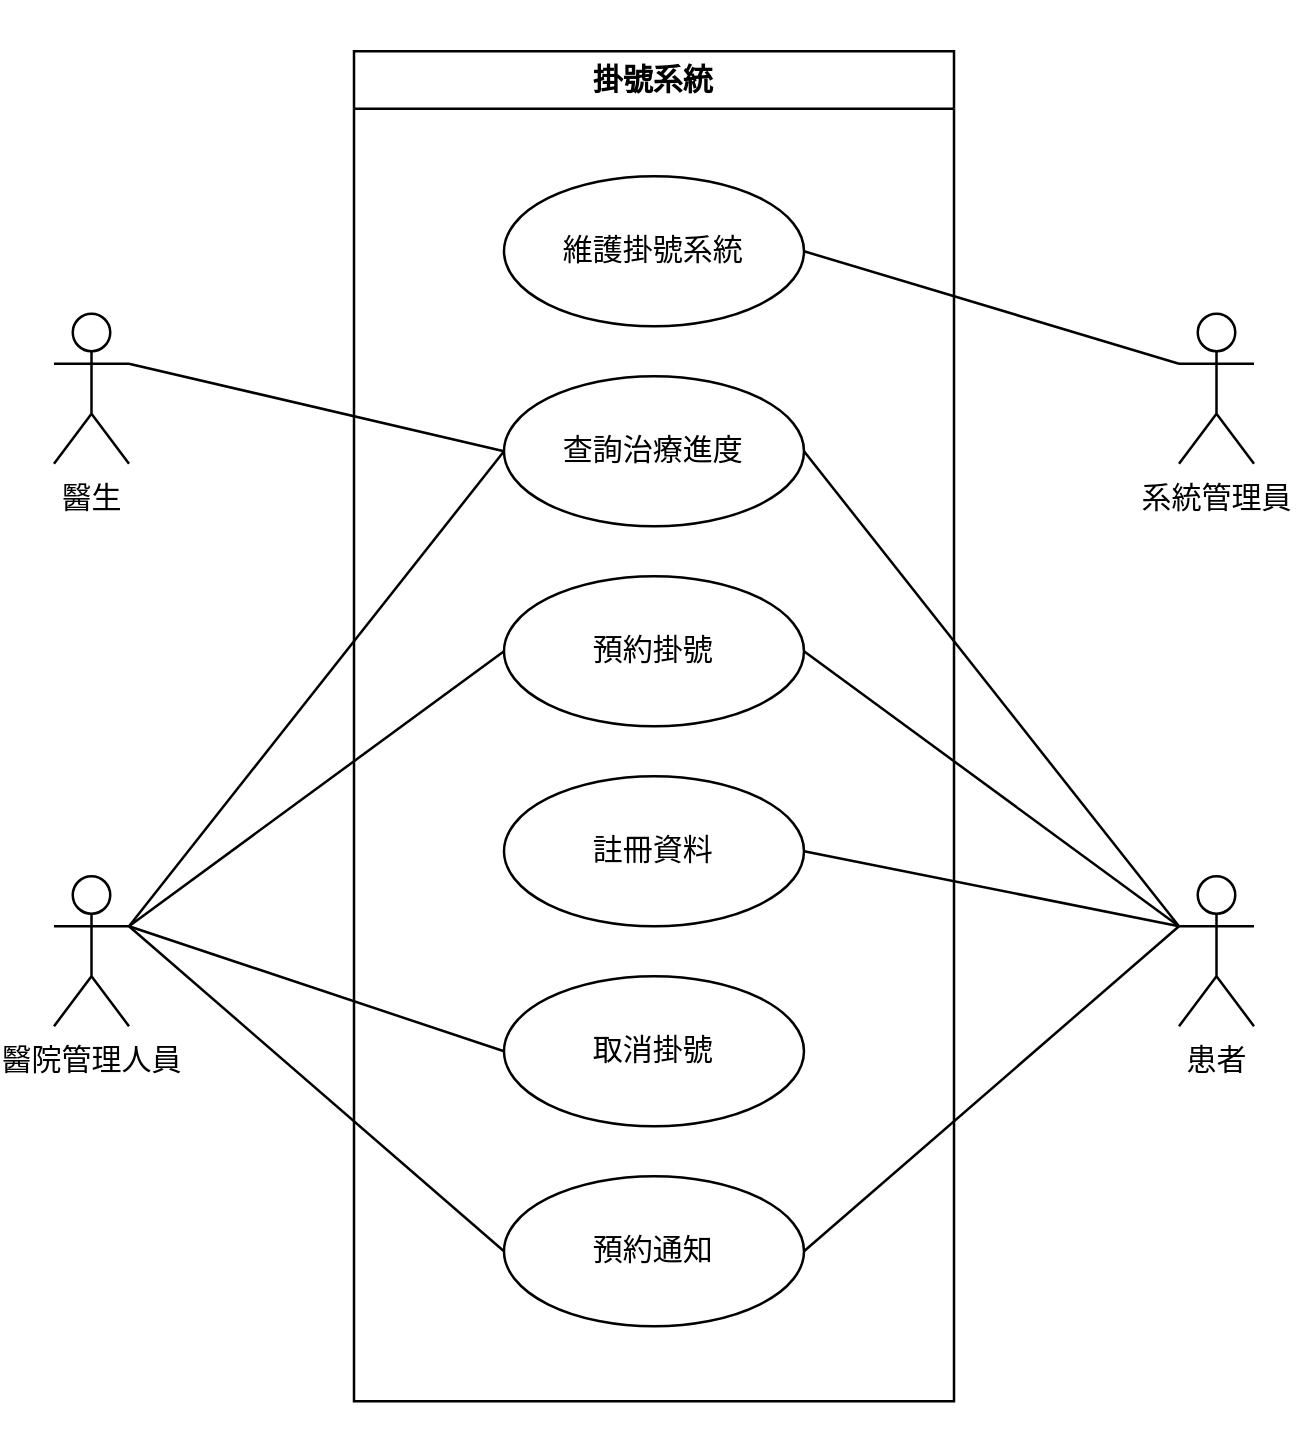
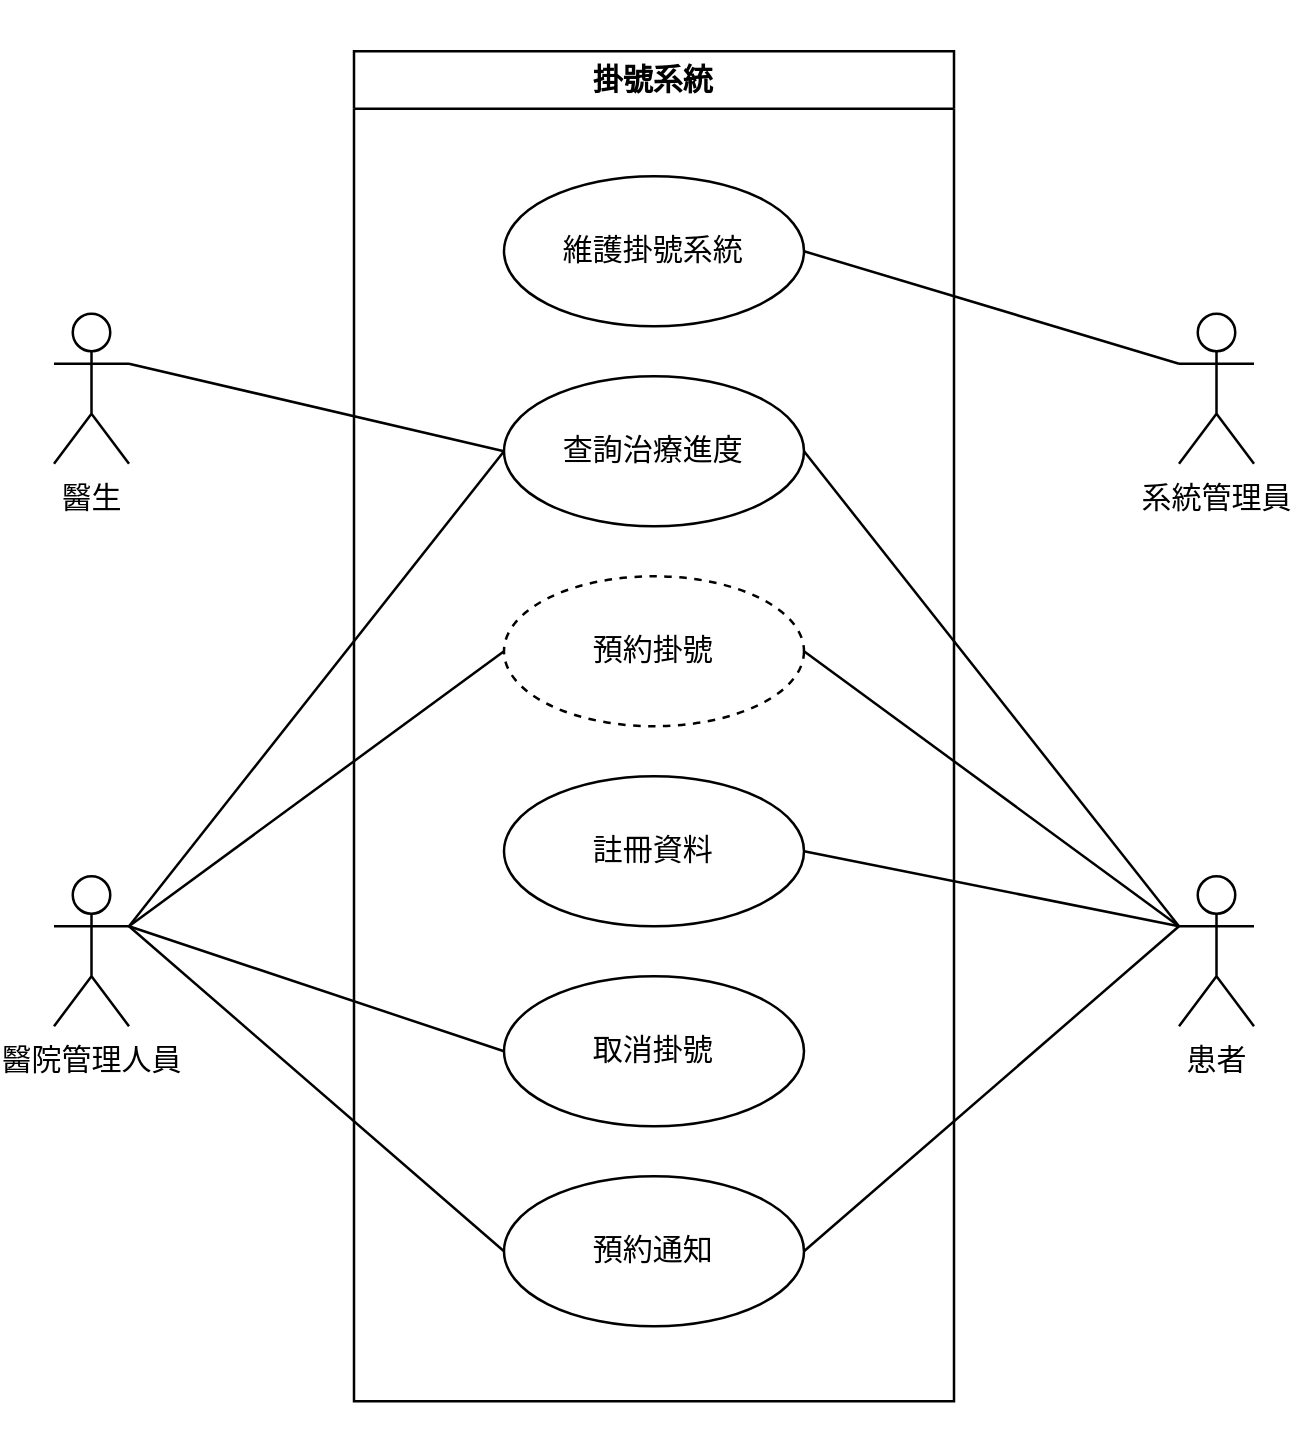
node "預約掛號": style solid -> dashed
